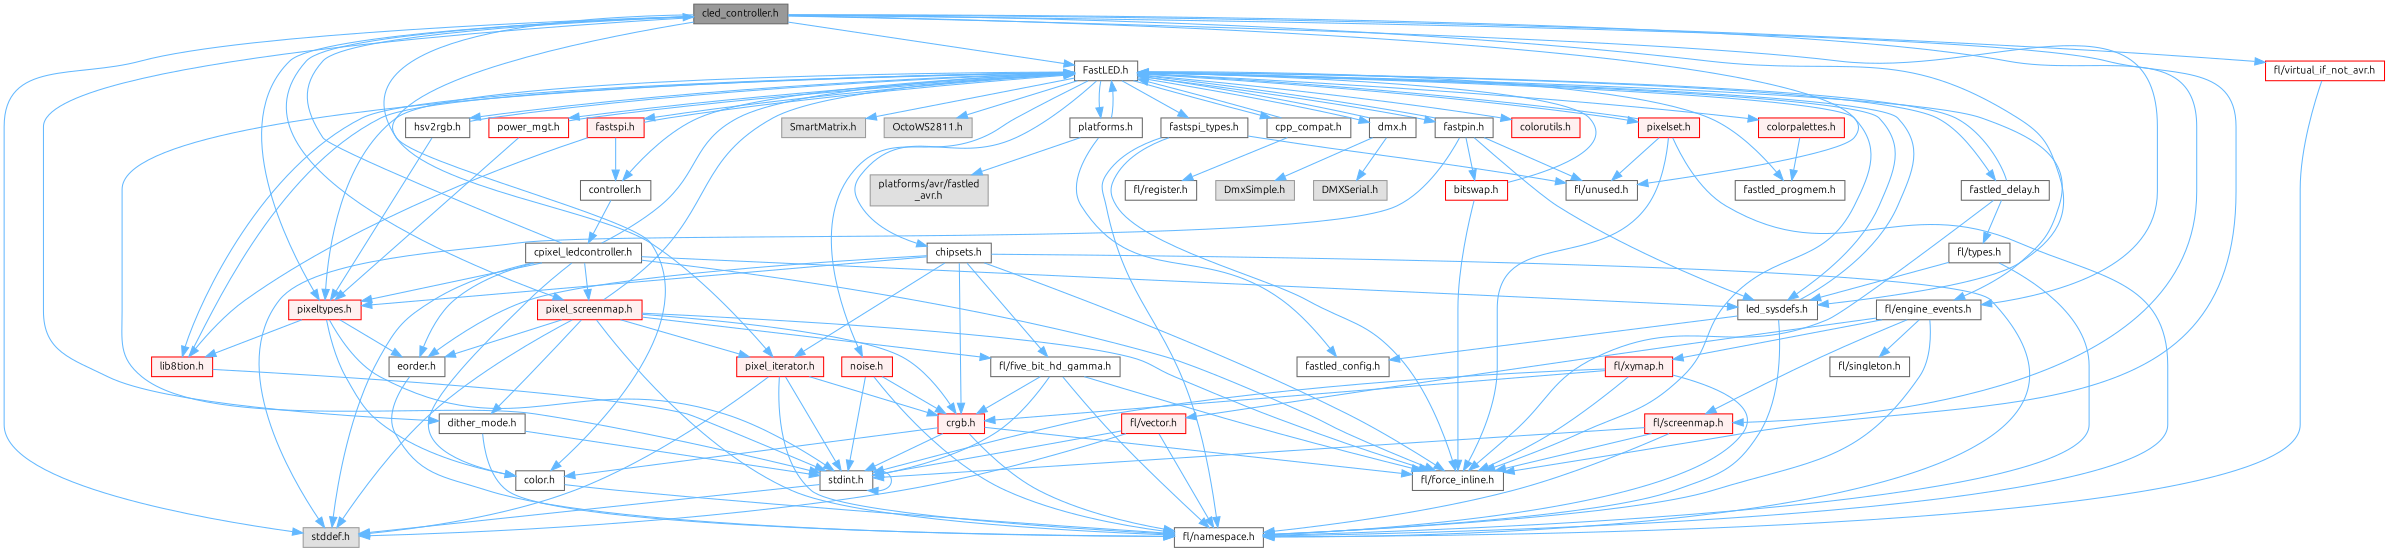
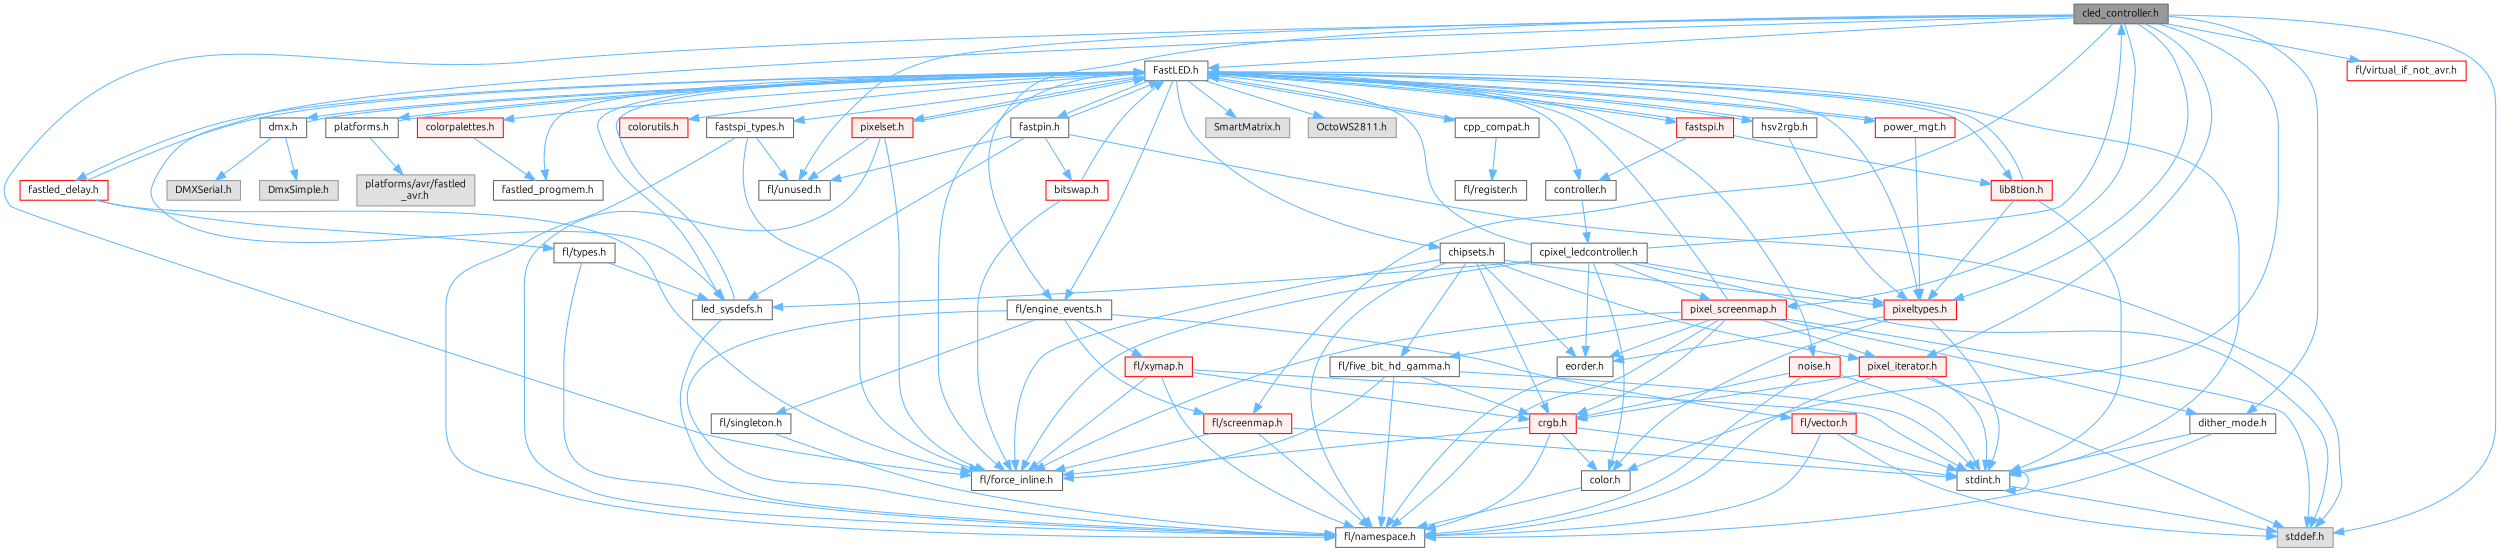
node "fastled_delay.h": color grey40 -> red
edge "pixeltypes.h" -> "lib8tion.h": reversed
node "fastled_config.h": removed
edge "fl/virtual_if_not_avr.h" -> "fl/namespace.h": now "fl/singleton.h" -> "fl/namespace.h"
